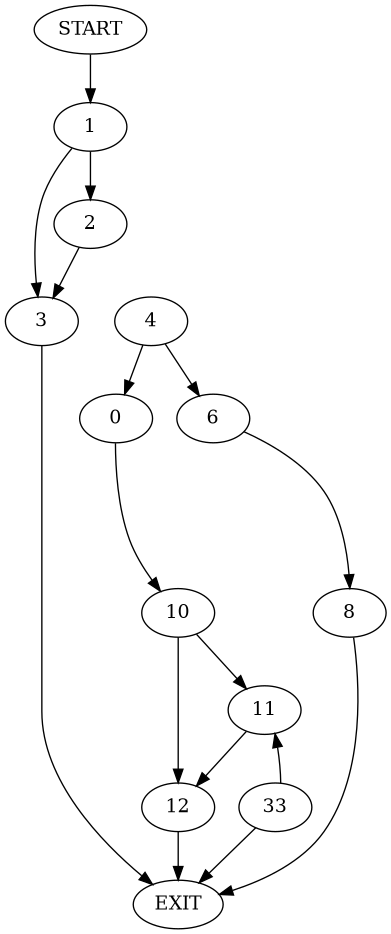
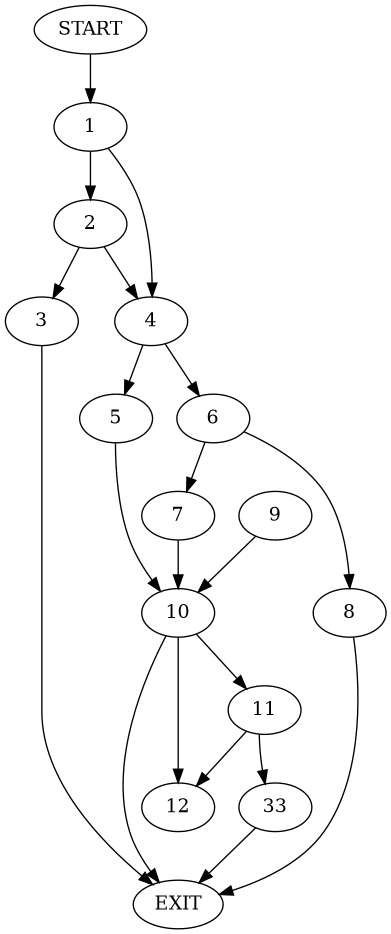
edge "1" -> "3": now "1" -> "4"
edge "2" -> "4": added
node "0": label "0" -> "5"
node "7": added
node "9": added
edge "33" -> "11": reversed
edge "12" -> "EXIT": now "10" -> "EXIT"
